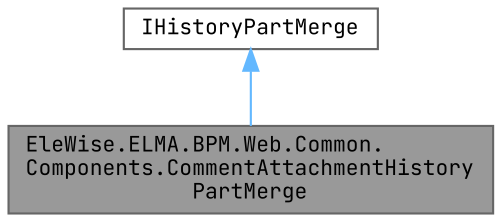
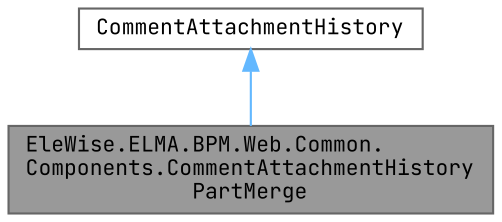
node "IHistoryPartMerge": label "IHistoryPartMerge" -> "CommentAttachmentHistory"
